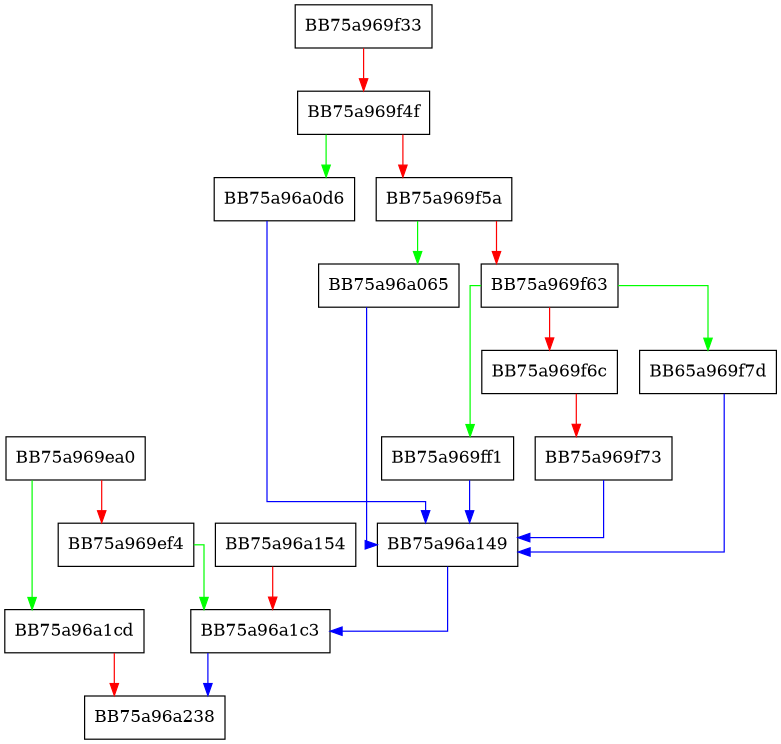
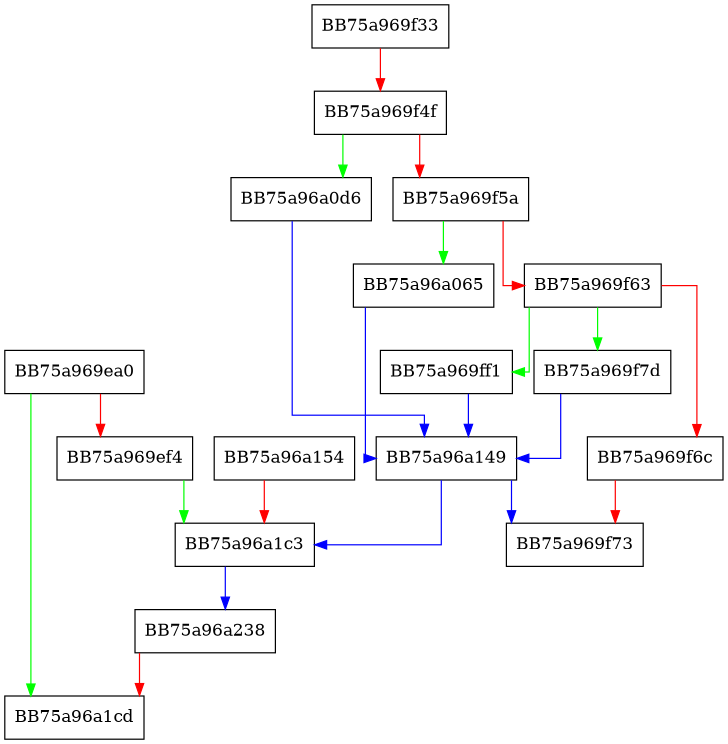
node "BB65a969f7d": label "BB65a969f7d" -> "BB75a969f7d"
edge "BB75a969f73" -> "BB75a96a149": reversed
edge "BB75a96a1cd" -> "BB75a96a238": reversed
